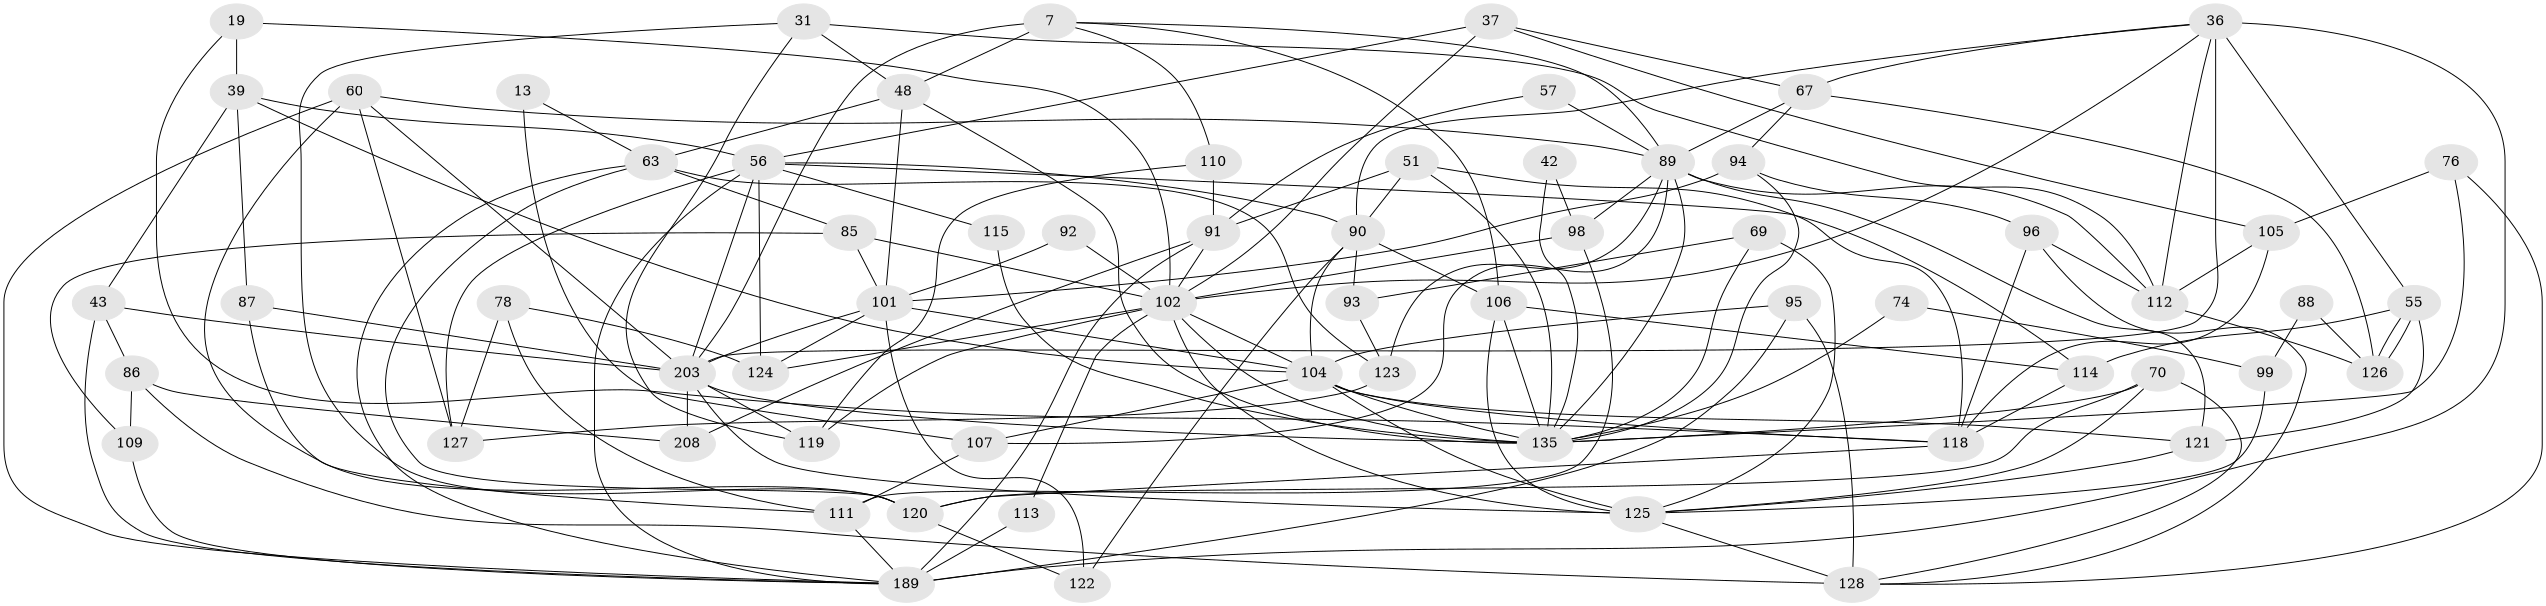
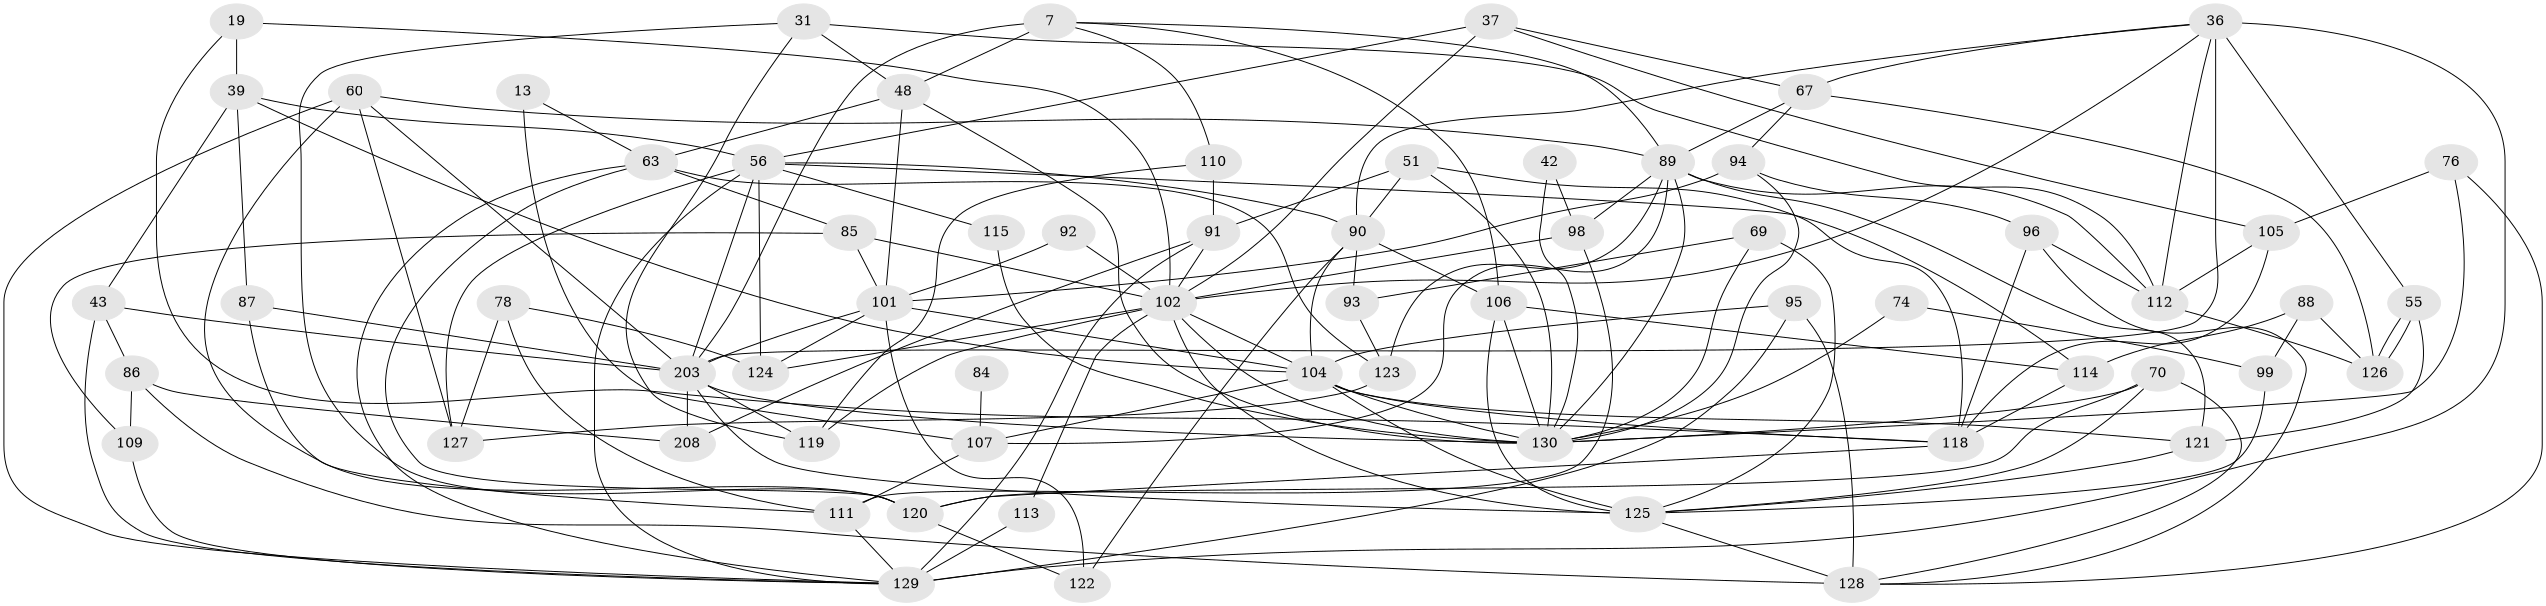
node "57": removed
edge "55" -- "114": now "88" -- "114"
node "84": added
node "135": label "135" -> "130"
node "189": label "189" -> "129"
